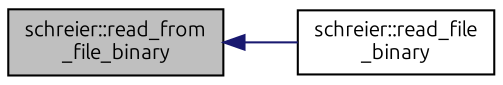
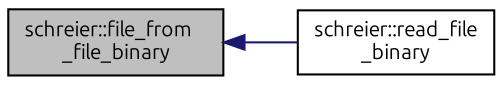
node "schreier::read_from _file_binary": label "schreier::read_from _file_binary" -> "schreier::file_from _file_binary"
